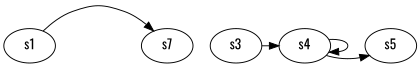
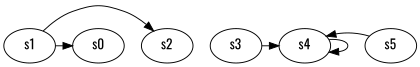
node "s0": added
node "s7": label "s7" -> "s2"
edge "s4" -> "s5": reversed
